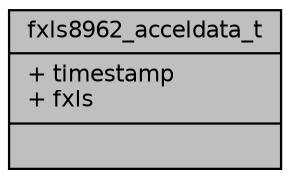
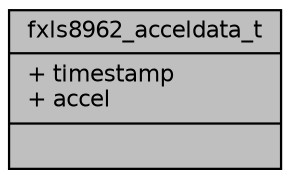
node "fxls8962_acceldata_t": text "+ fxls" -> "+ accel"
